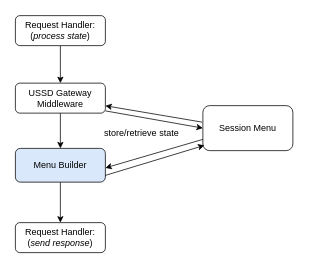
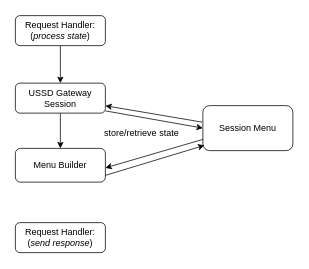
node "USSD Gateway Middleware": label "USSD Gateway Middleware" -> "USSD Gateway Session"
node "Menu Builder": fillcolor #dae8fc -> #ffffff
edge "Menu Builder" -> "Request Handler: (send response)": removed
